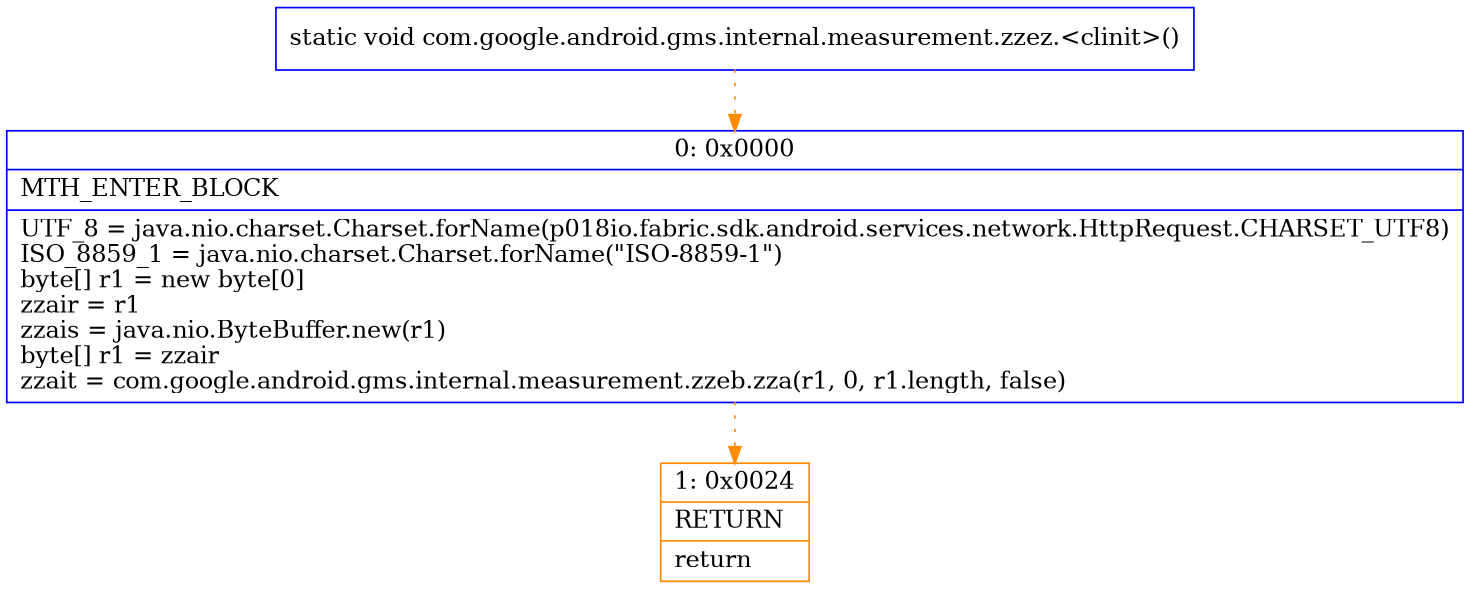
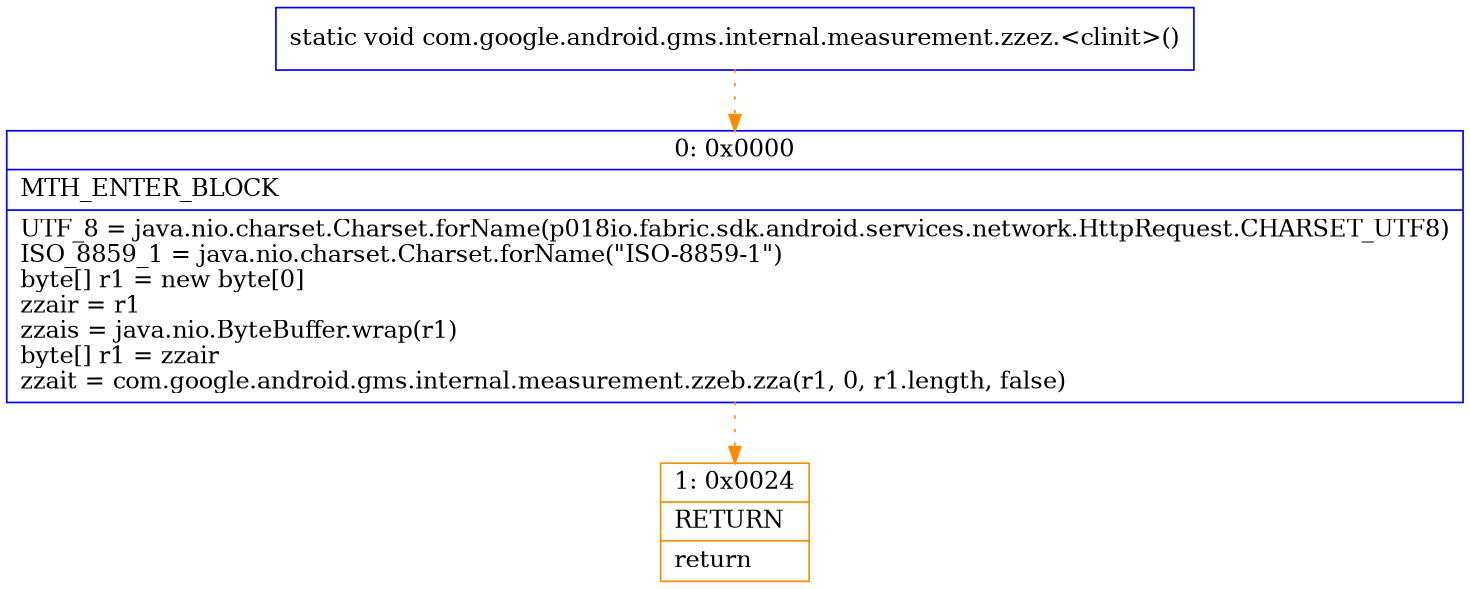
node "0: 0x0000": text "zzais = java.nio.ByteBuffer.new(r1)" -> "zzais = java.nio.ByteBuffer.wrap(r1)"
